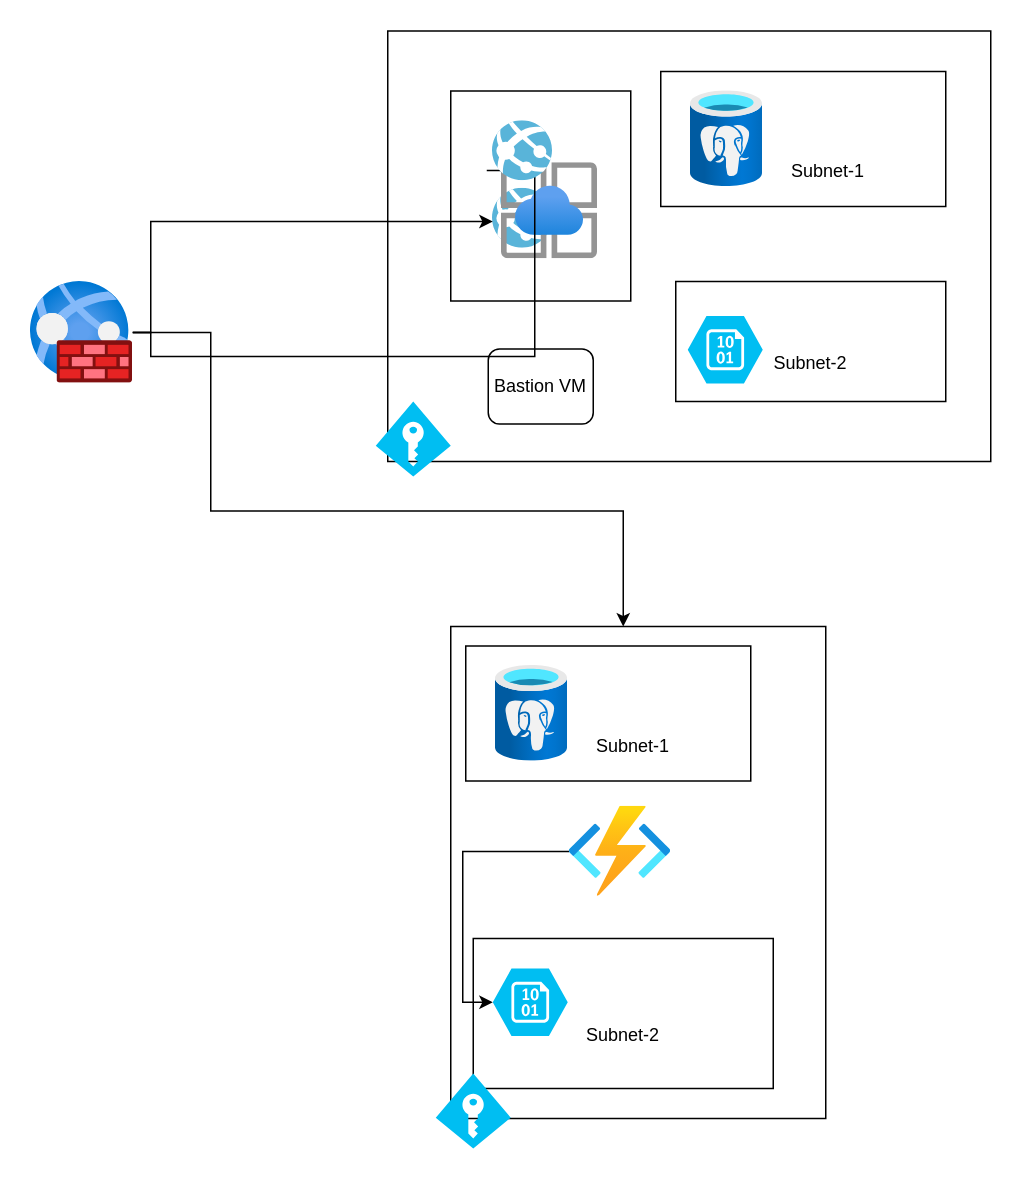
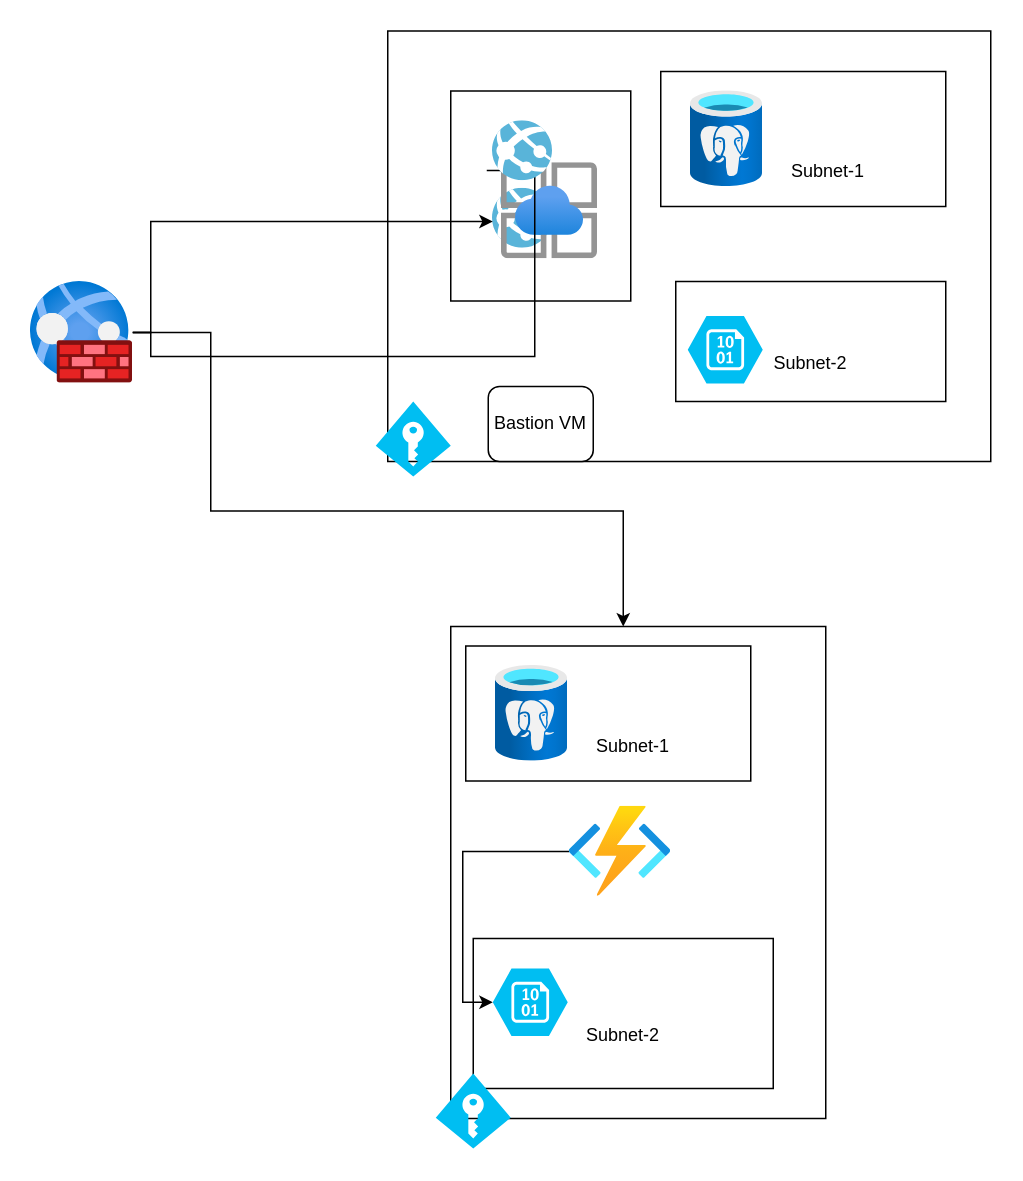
node "Bastion VM": moved (541, 386) -> (541, 424)
